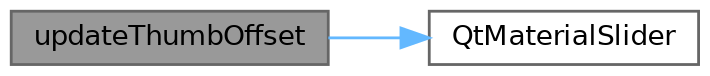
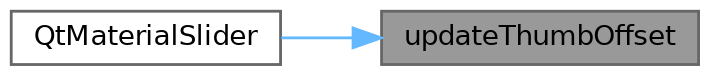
edge "updateThumbOffset" -> "QtMaterialSlider": reversed
